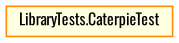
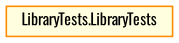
node "LibraryTests.CaterpieTest": label "LibraryTests.CaterpieTest" -> "LibraryTests.LibraryTests"
